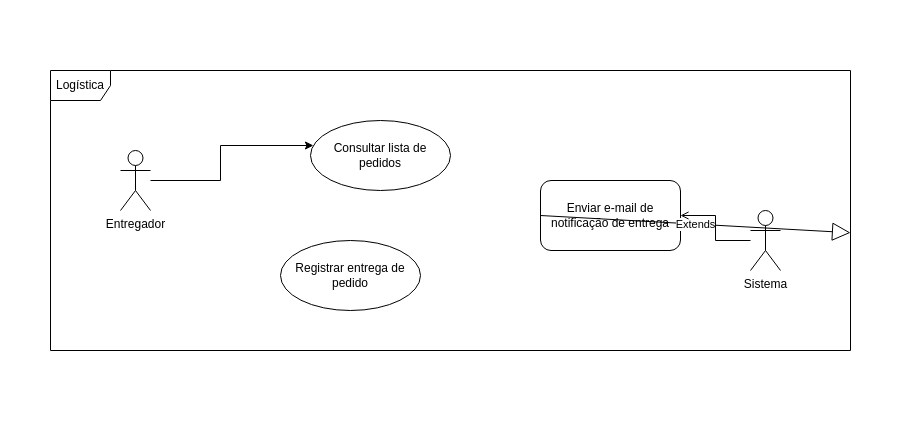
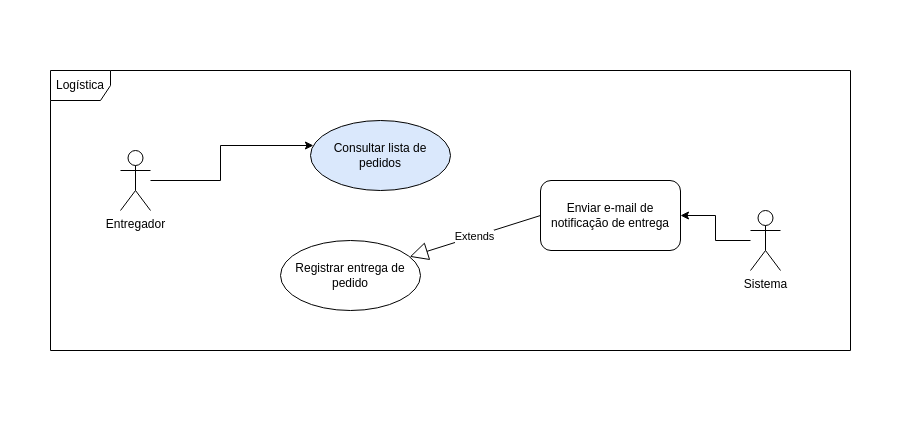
node "Consultar lista de pedidos": fillcolor #ffffff -> #dae8fc
edge "Sistema" -> "Enviar e-mail de notificação de entrega": arrowhead open -> classic
edge "Enviar e-mail de notificação de entrega" -> "Logística": now "Enviar e-mail de notificação de entrega" -> "Registrar entrega de pedido"
